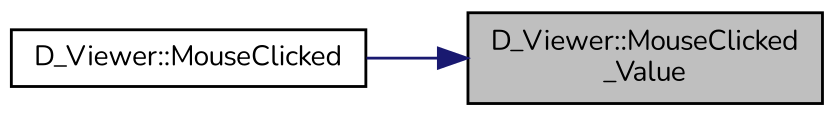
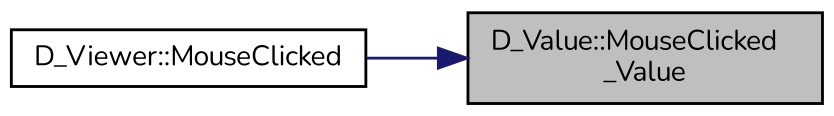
node "D_Viewer::MouseClicked _Value": label "D_Viewer::MouseClicked _Value" -> "D_Value::MouseClicked _Value"
